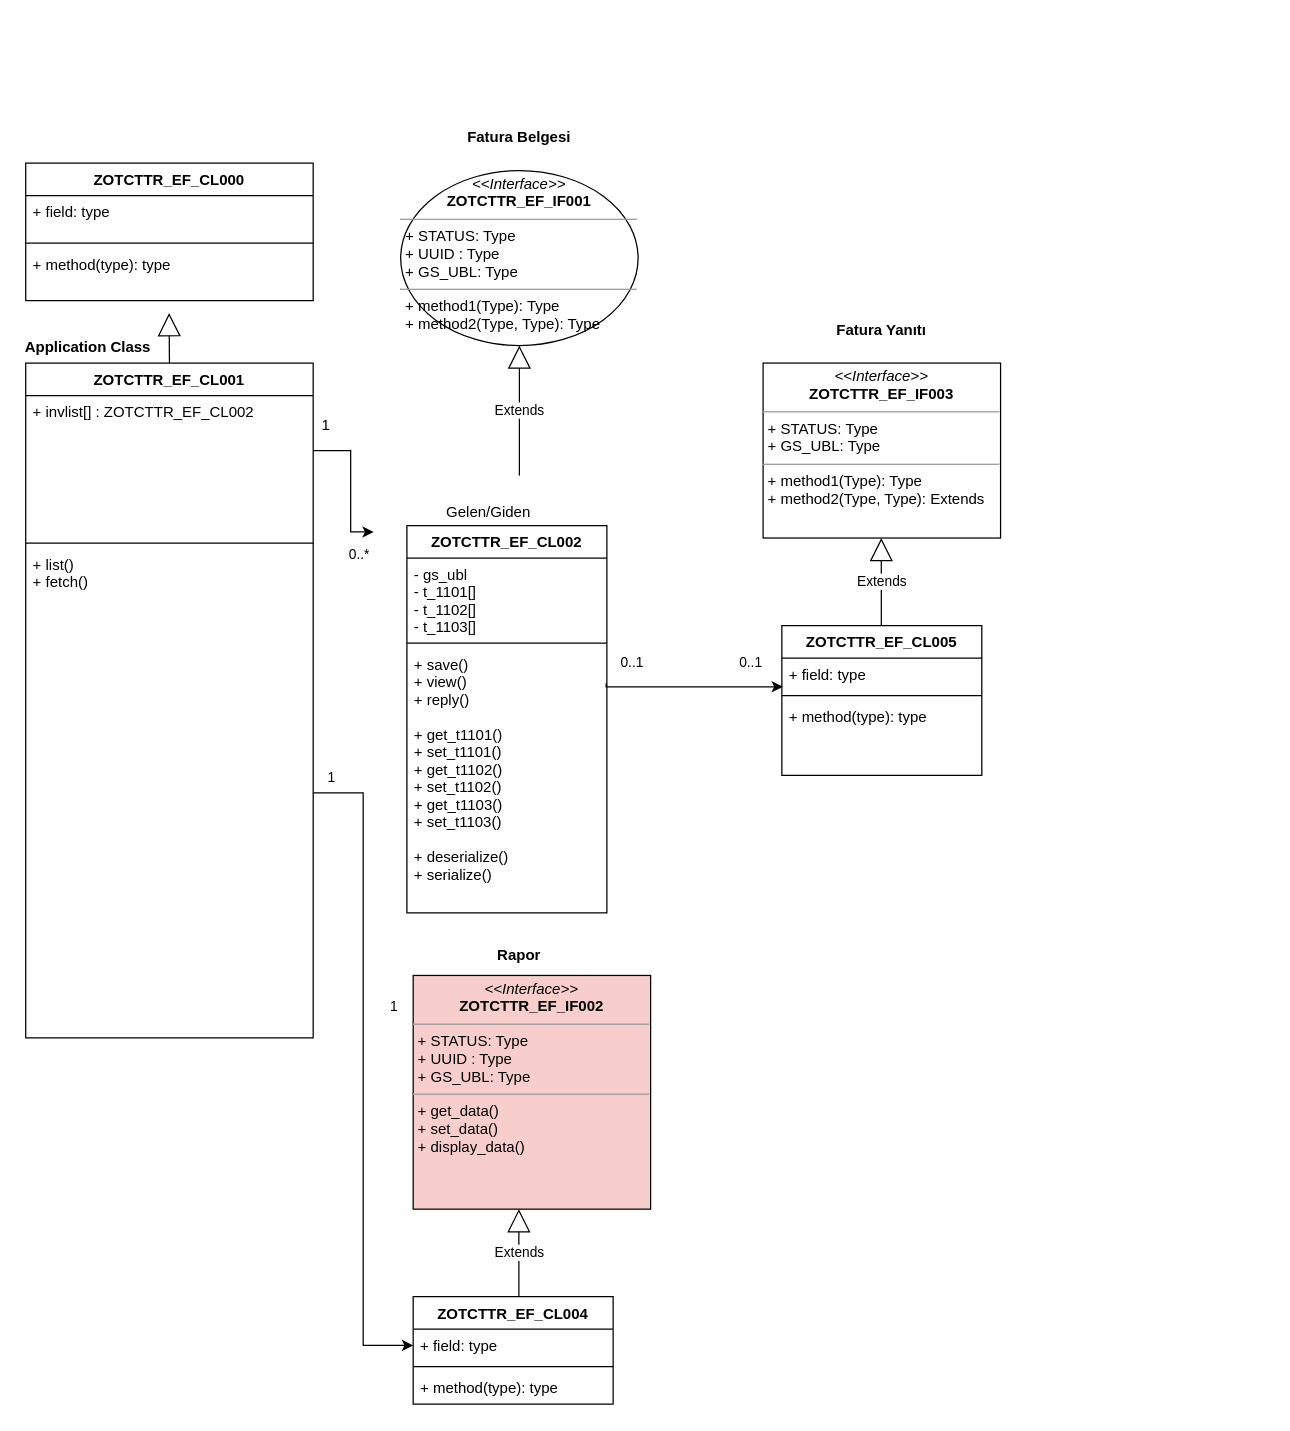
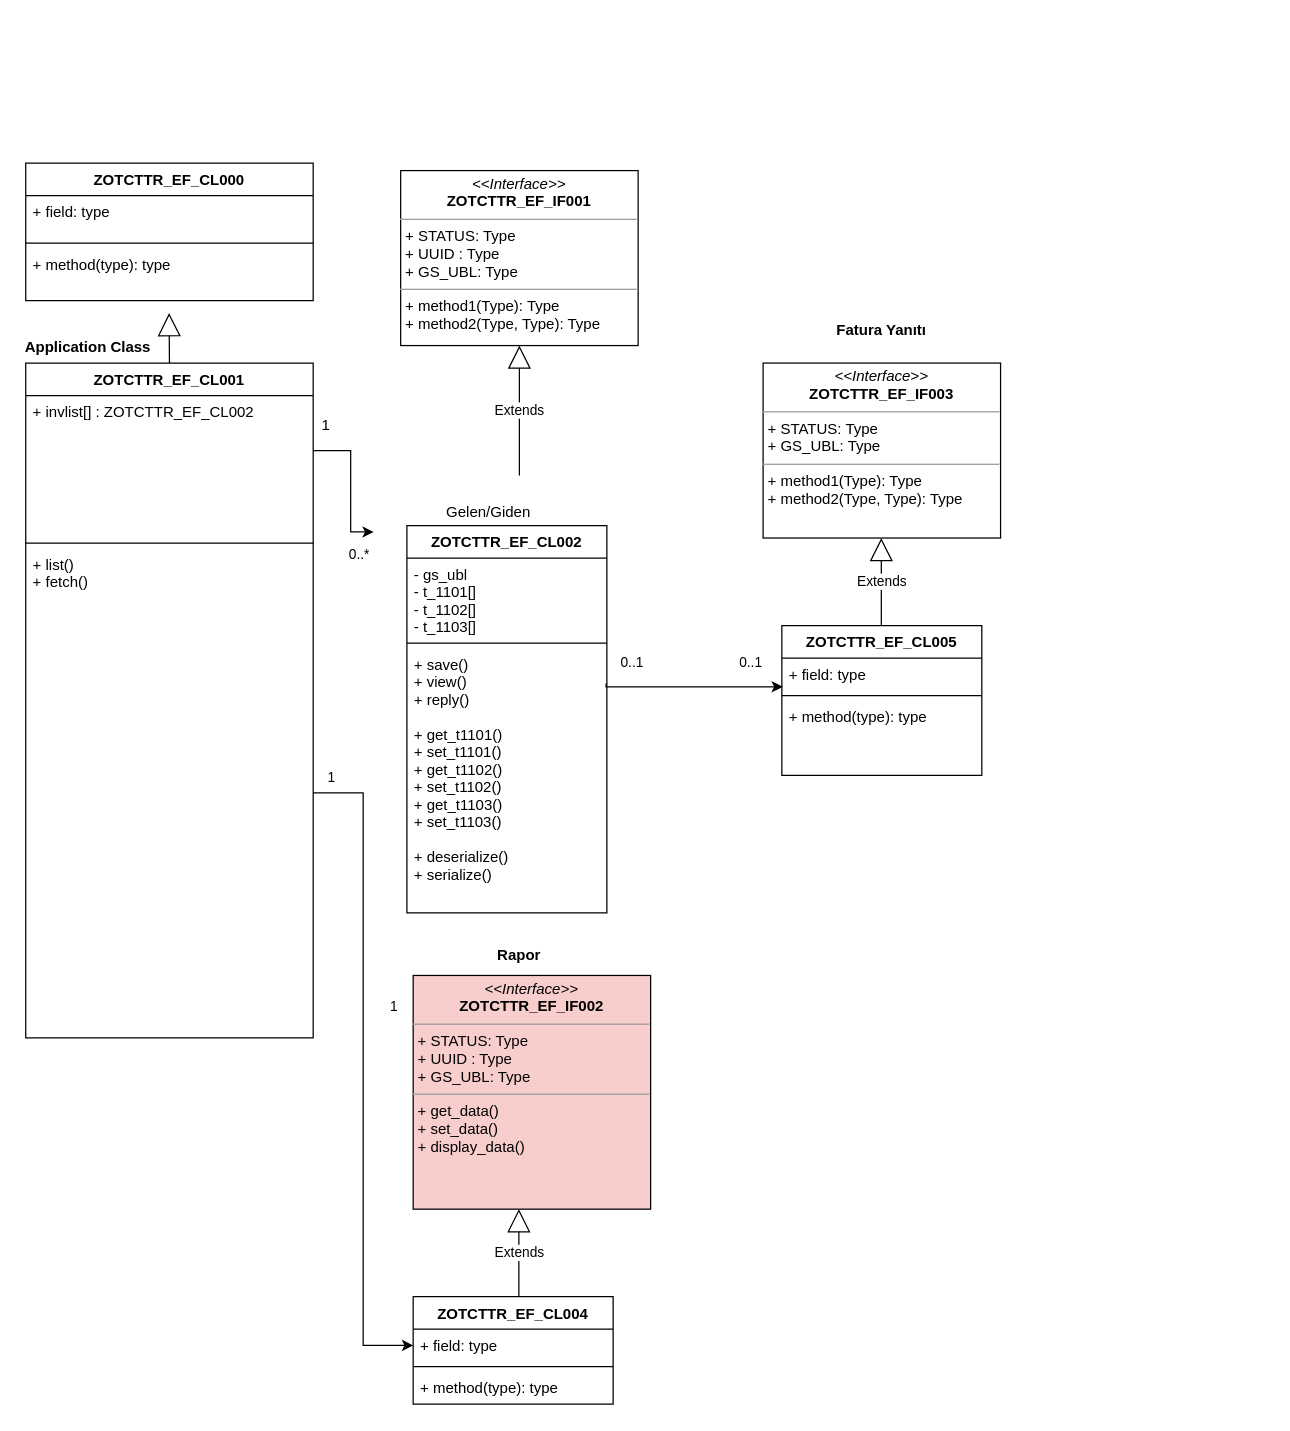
node "Fatura Belgesi": removed
node "<<Interface>> ZOTCTTR_EF_IF001 + STATUS: Type + UUID : Type + GS_UBL: Type + method1(Type): Type + method2(Type, Type): Type": shape ellipse -> rectangle
node "<<Interface>> ZOTCTTR_EF_IF003 + STATUS: Type + GS_UBL: Type + method1(Type): Type + method2(Type, Type): Extends": label "<<Interface>> ZOTCTTR_EF_IF003 + STATUS: Type + GS_UBL: Type + method1(Type): Type + method2(Type, Type): Extends" -> "<<Interface>> ZOTCTTR_EF_IF003 + STATUS: Type + GS_UBL: Type + method1(Type): Type + method2(Type, Type): Type"
